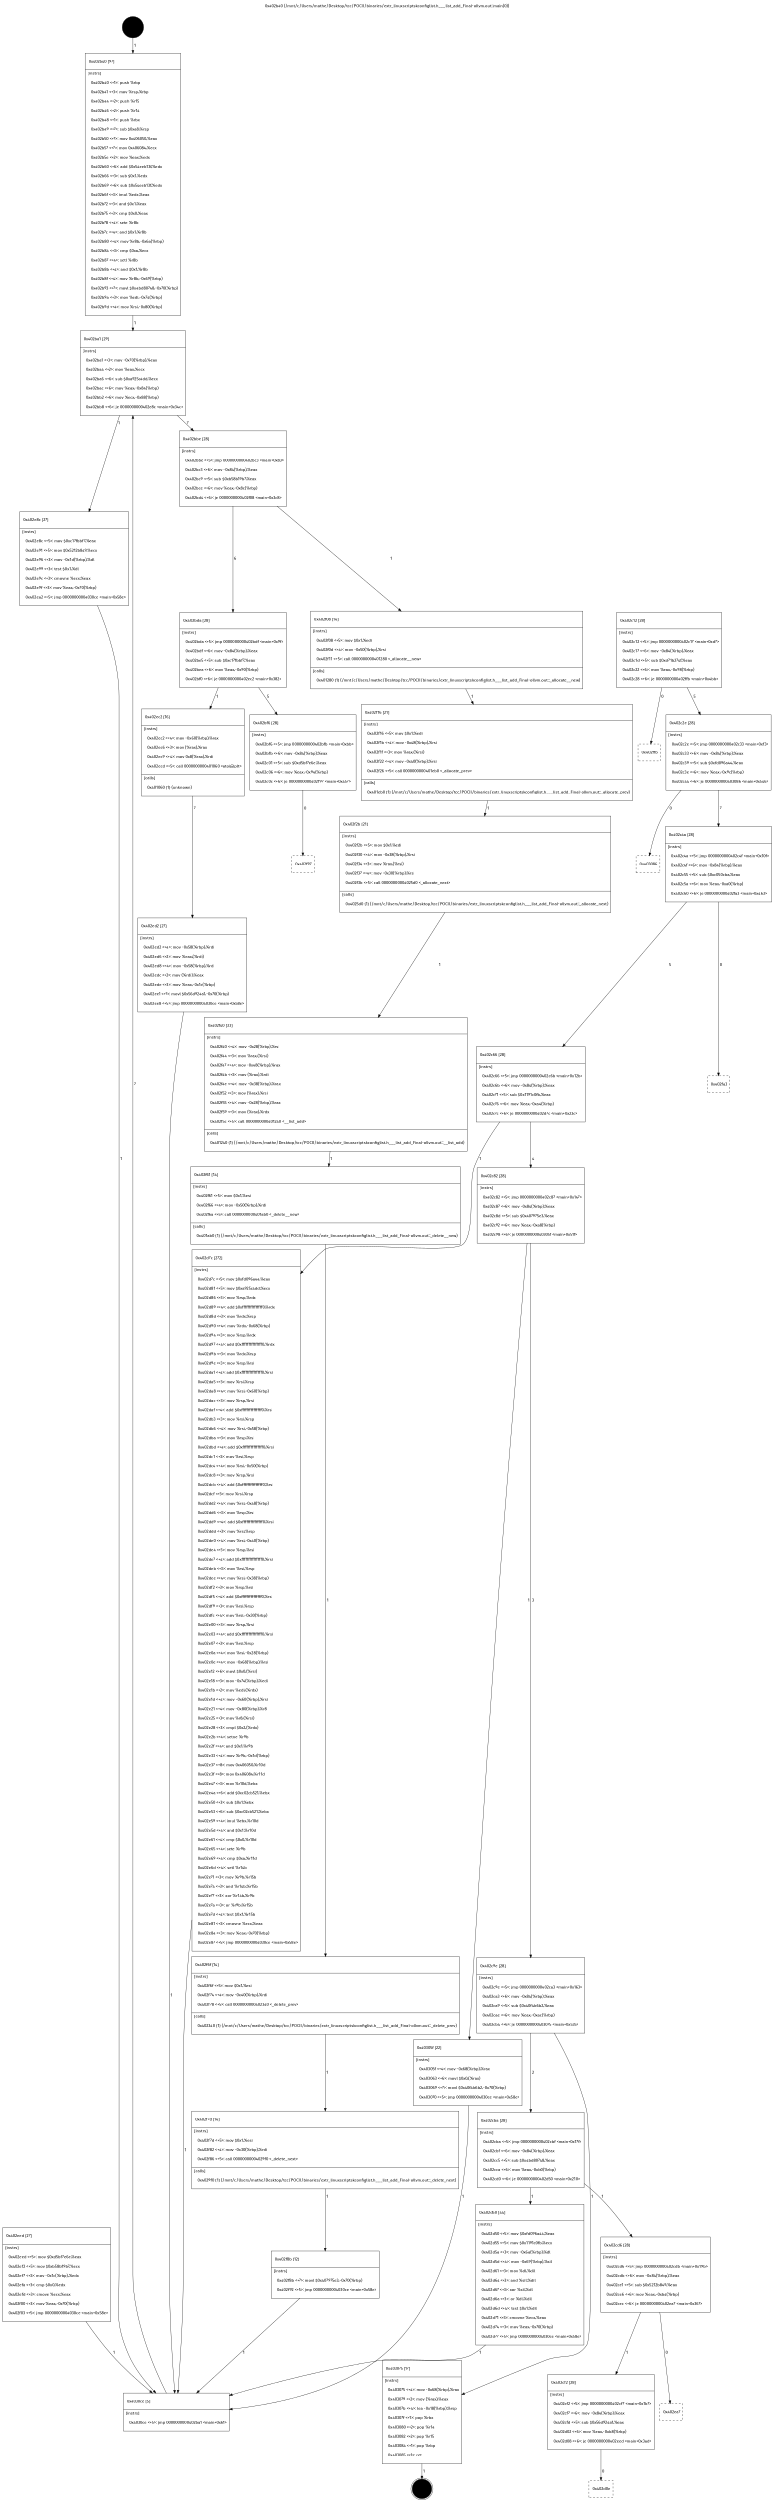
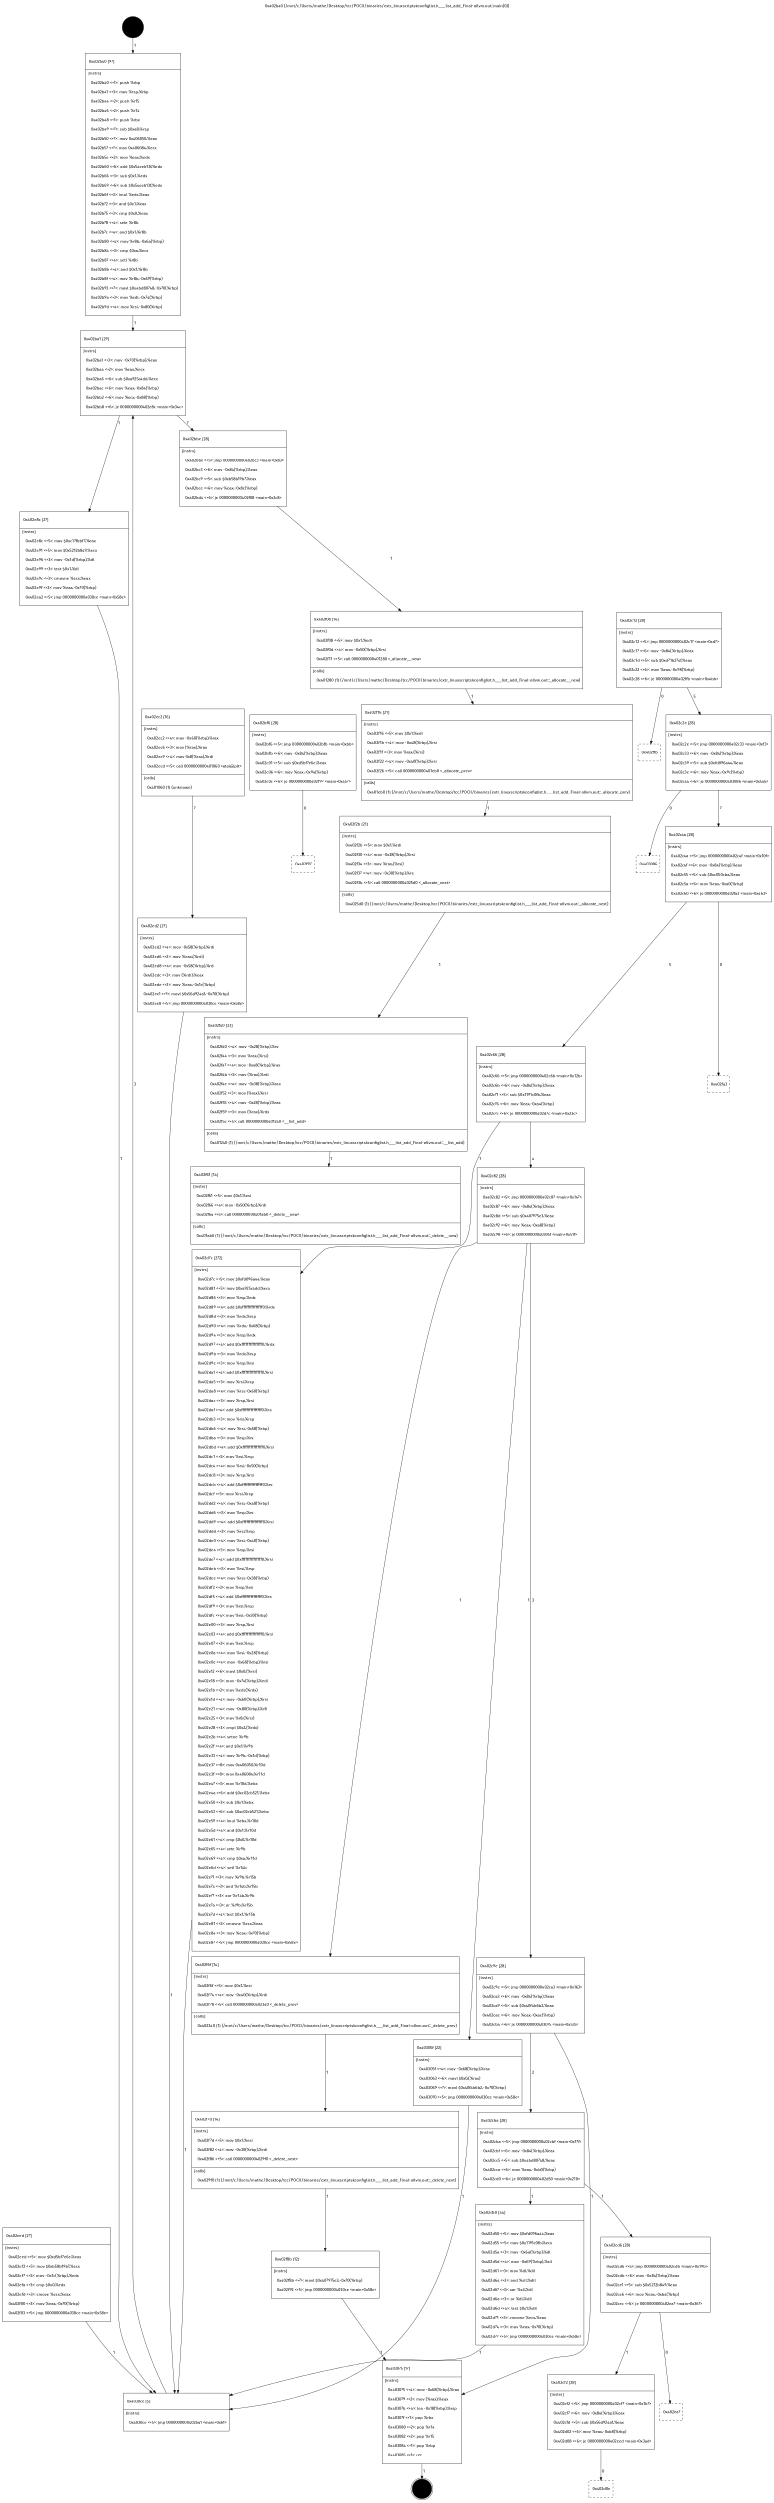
node "0x402bda [28]": removed
edge "0x4030ce [5]" -> "0x402ba1 [29]": label " 7" -> " 3"
edge "0x402f61 [14]" -> "0x402f6f [14]": now "0x402c82 [28]" -> "0x402f6f [14]"
edge "0x402f8b [12]" -> "0x4030ce [5]": now "0x402f8b [12]" -> "0x403075 [17]"
